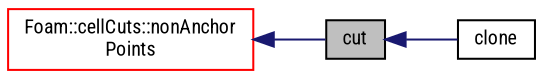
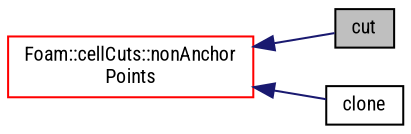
edge "clone" -> "cut": now "clone" -> "Foam::cellCuts::nonAnchor Points"
